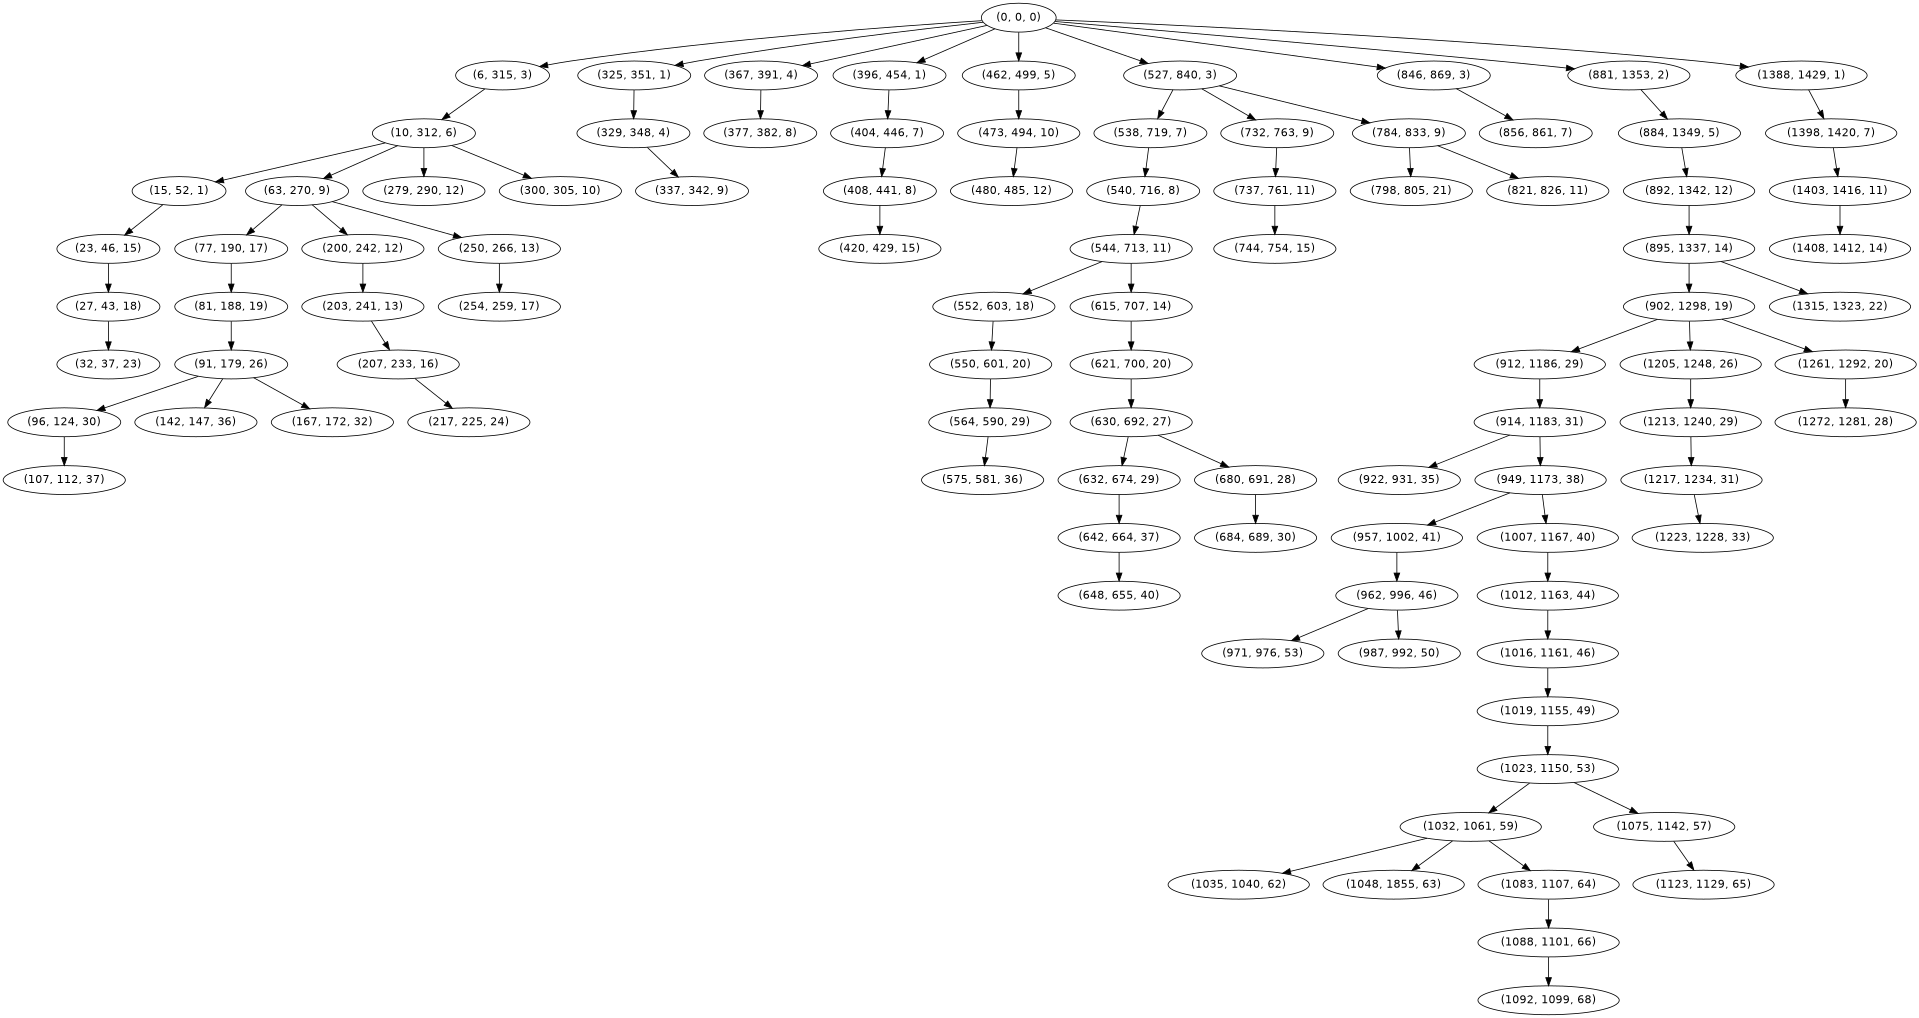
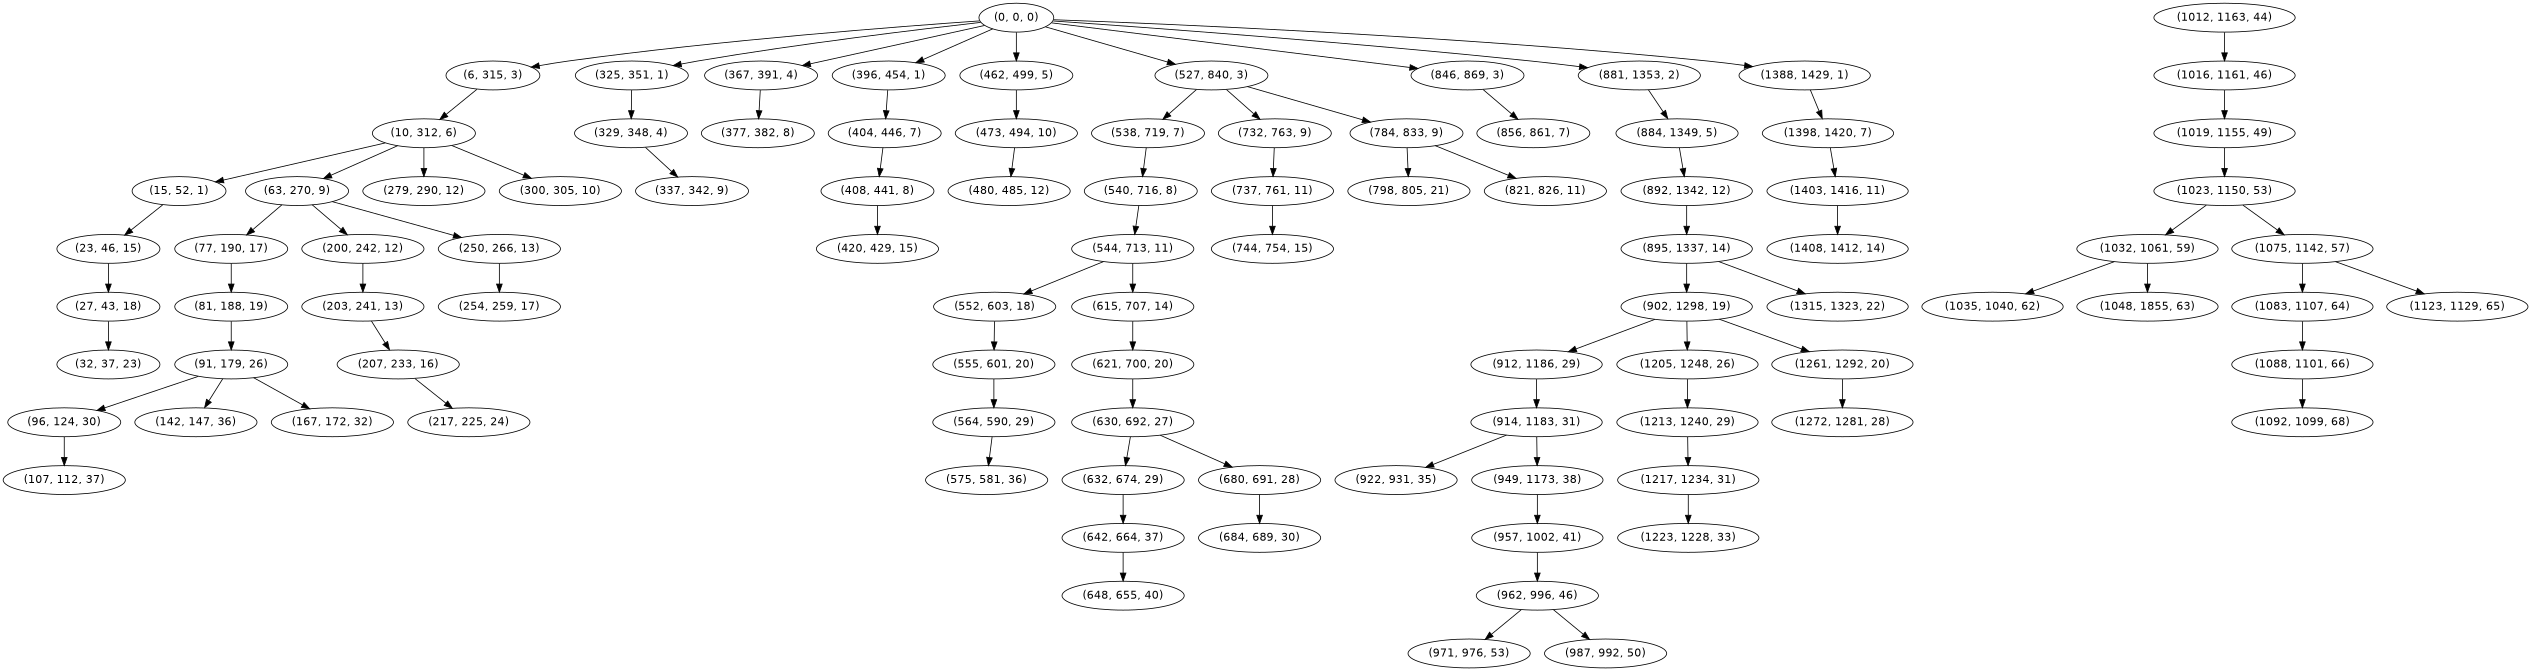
node "(550, 601, 20)": label "(550, 601, 20)" -> "(555, 601, 20)"
node "(1007, 1167, 40)": removed
edge "(1032, 1061, 59)" -> "(1083, 1107, 64)": now "(1075, 1142, 57)" -> "(1083, 1107, 64)"
